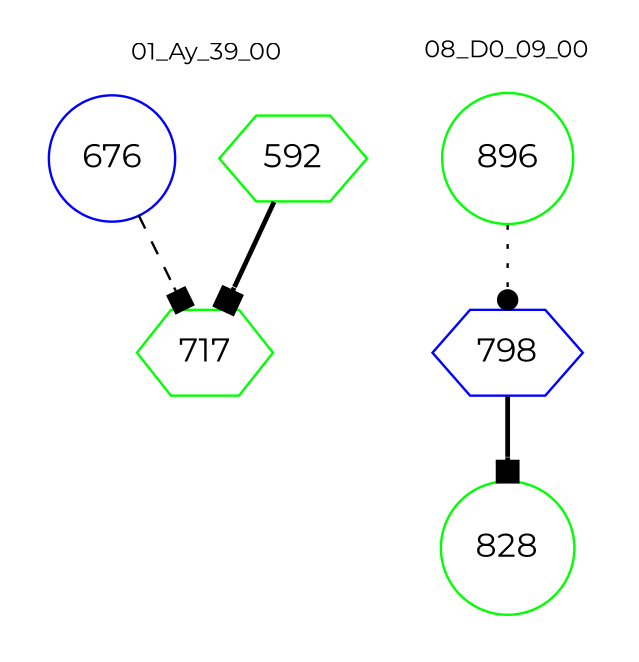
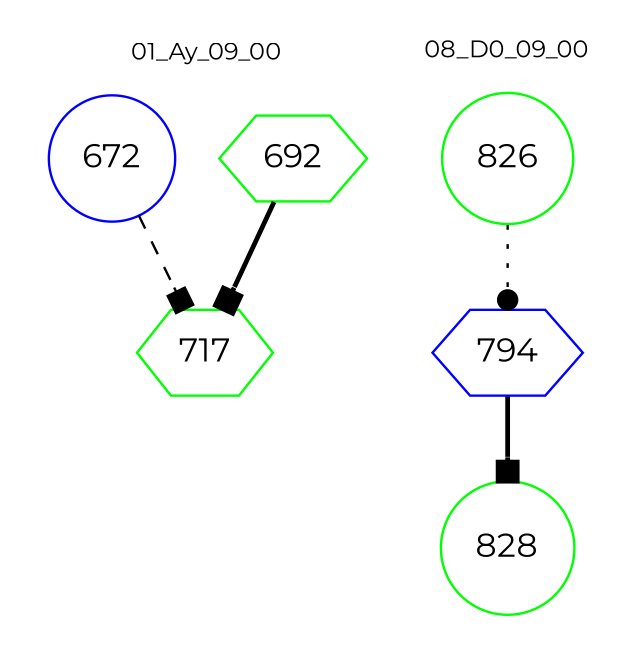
cluster "01_Ay_39_00": label "01_Ay_39_00" -> "01_Ay_09_00"
node "676": label "676" -> "672"
node "592": label "592" -> "692"
node "896": label "896" -> "826"
node "798": label "798" -> "794"
